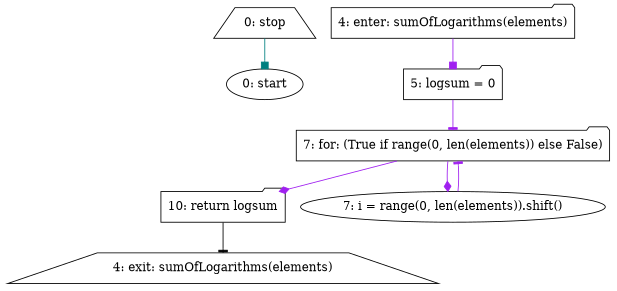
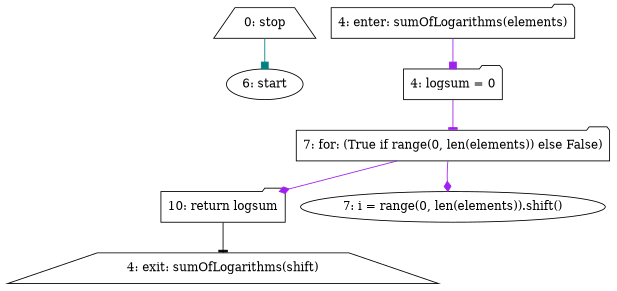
node "0: start": label "0: start" -> "6: start"
node "5: logsum = 0": label "5: logsum = 0" -> "4: logsum = 0"
edge "7: i = range(0, len(elements)).shift()" -> "7: for: (True if range(0, len(elements)) else False)": removed
node "4: exit: sumOfLogarithms(elements)": label "4: exit: sumOfLogarithms(elements)" -> "4: exit: sumOfLogarithms(shift)"
